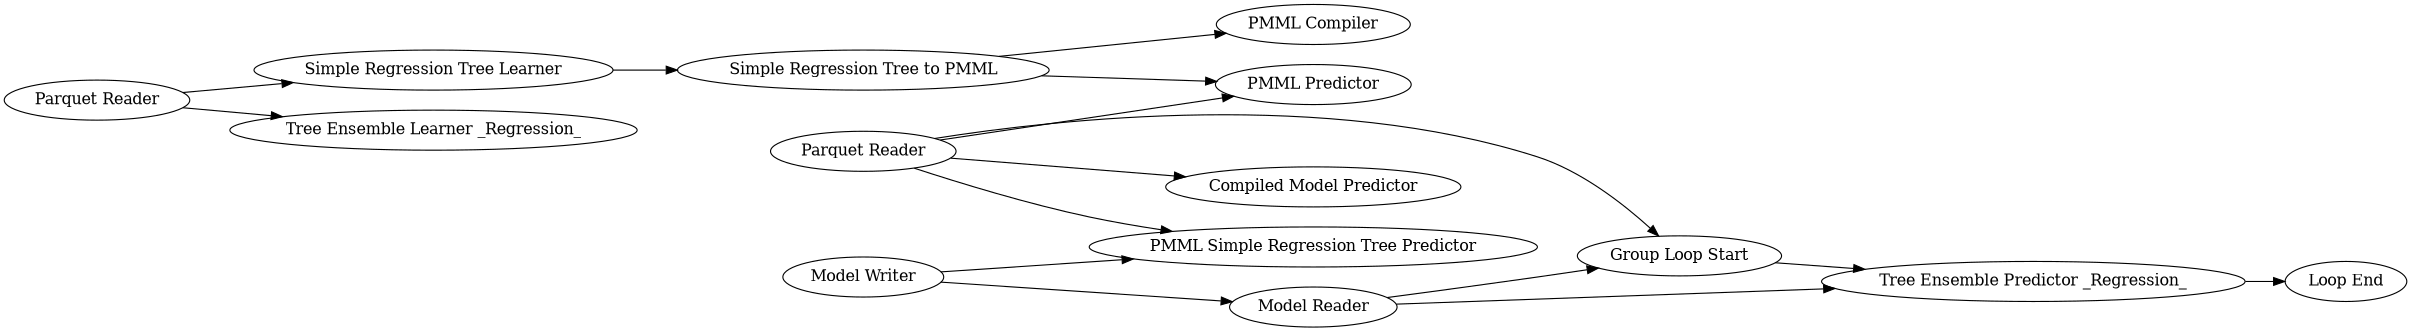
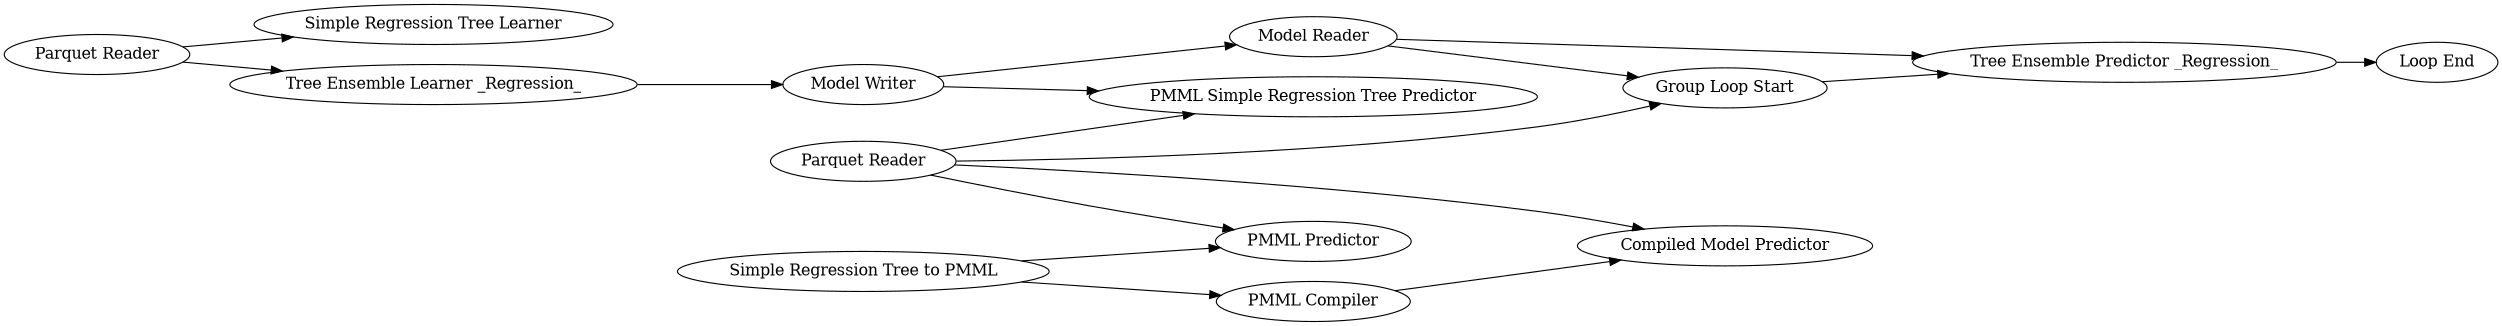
edge "Simple Regression Tree Learner" -> "Simple Regression Tree to PMML": removed
edge "Tree Ensemble Learner _Regression_" -> "Model Writer": added
edge "PMML Compiler" -> "Compiled Model Predictor": added
